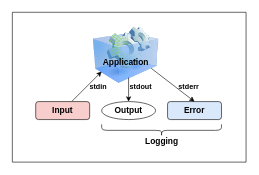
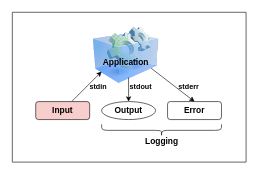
node "Error": fillcolor #dae8fc -> #ffffff
